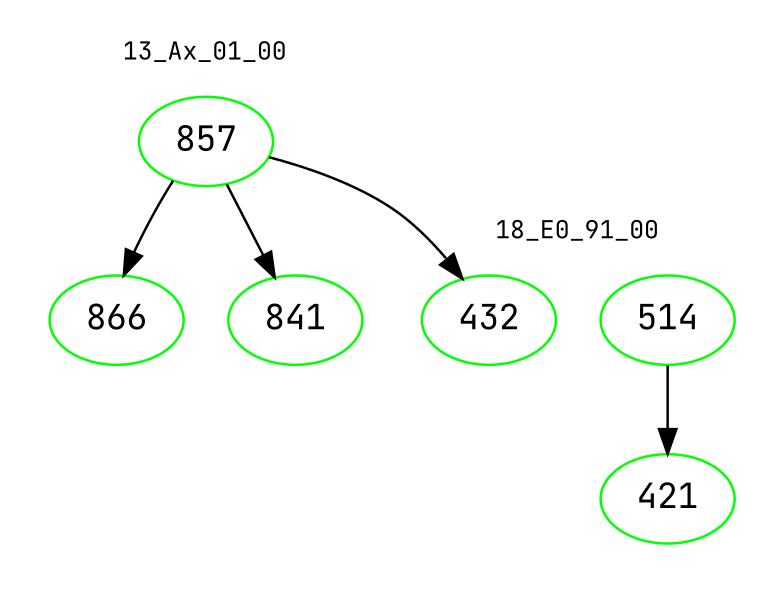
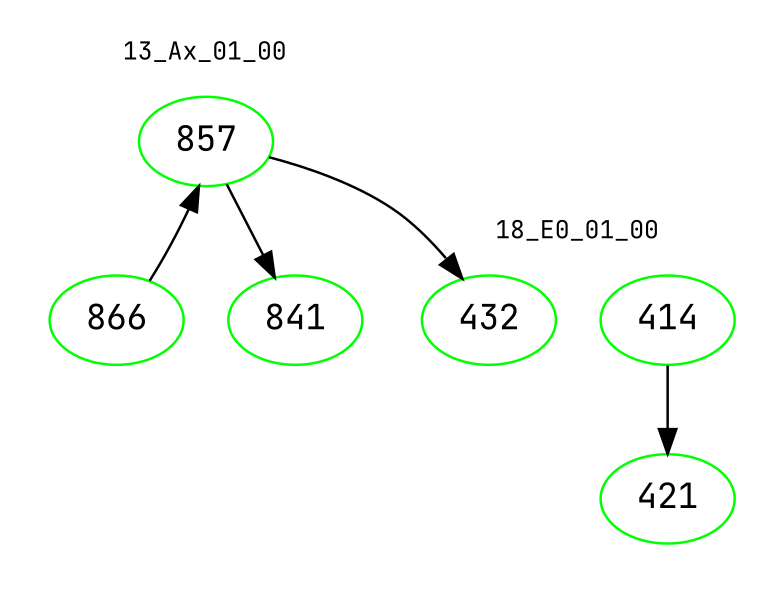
edge "857" -> "866": reversed
cluster "18_E0_91_00": label "18_E0_91_00" -> "18_E0_01_00"
node "514": label "514" -> "414"
